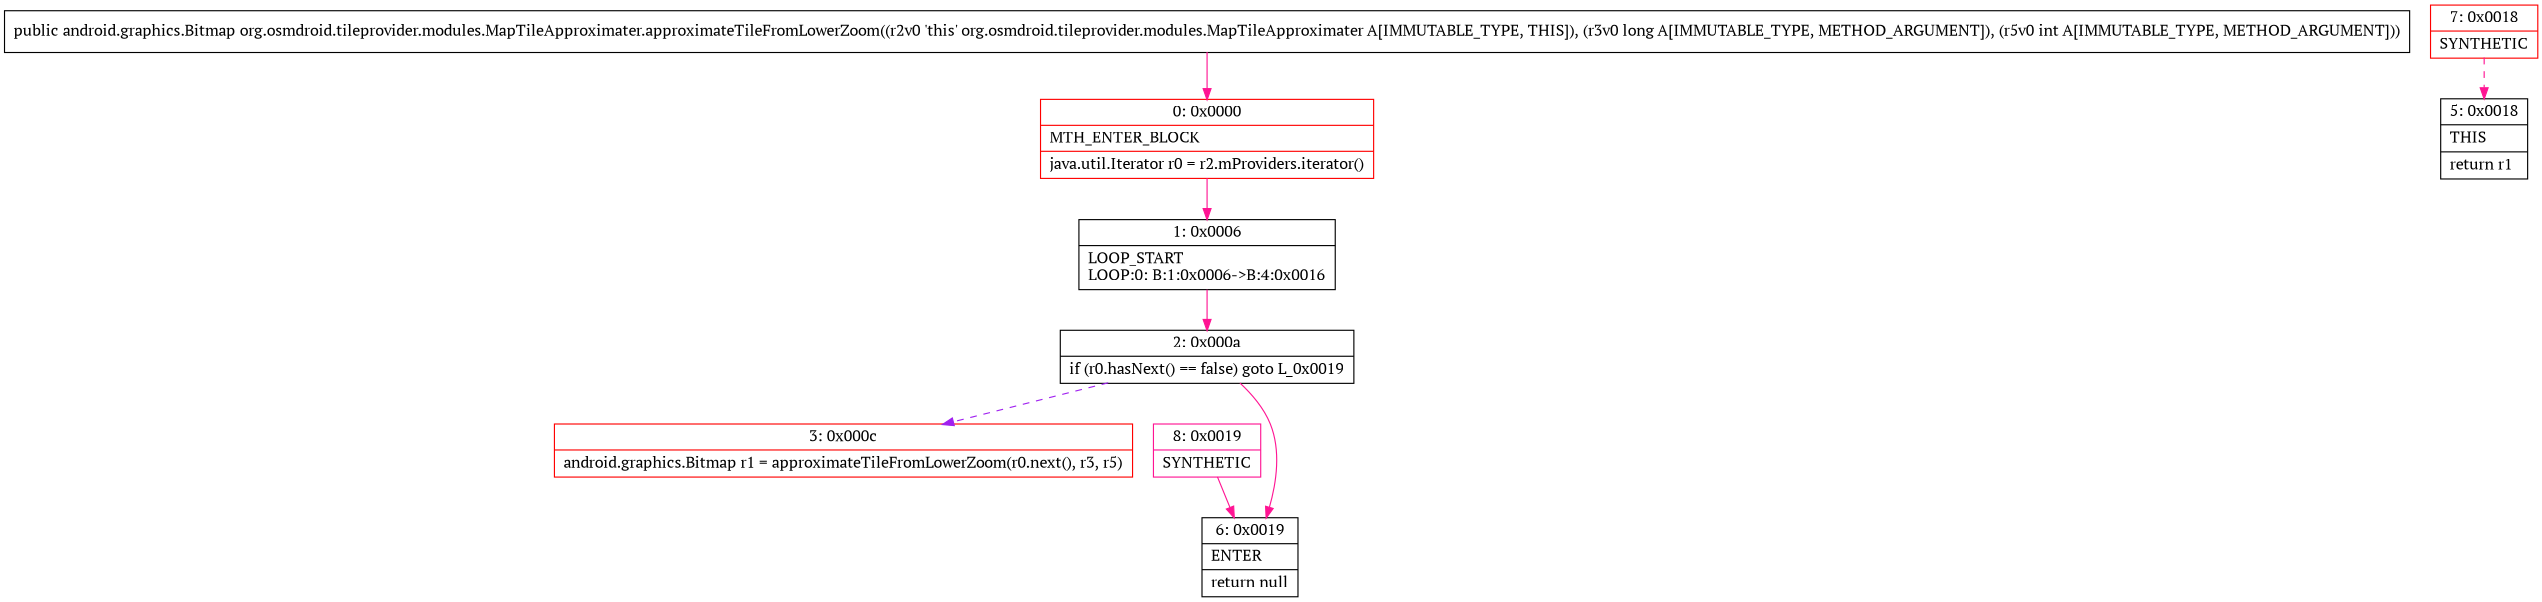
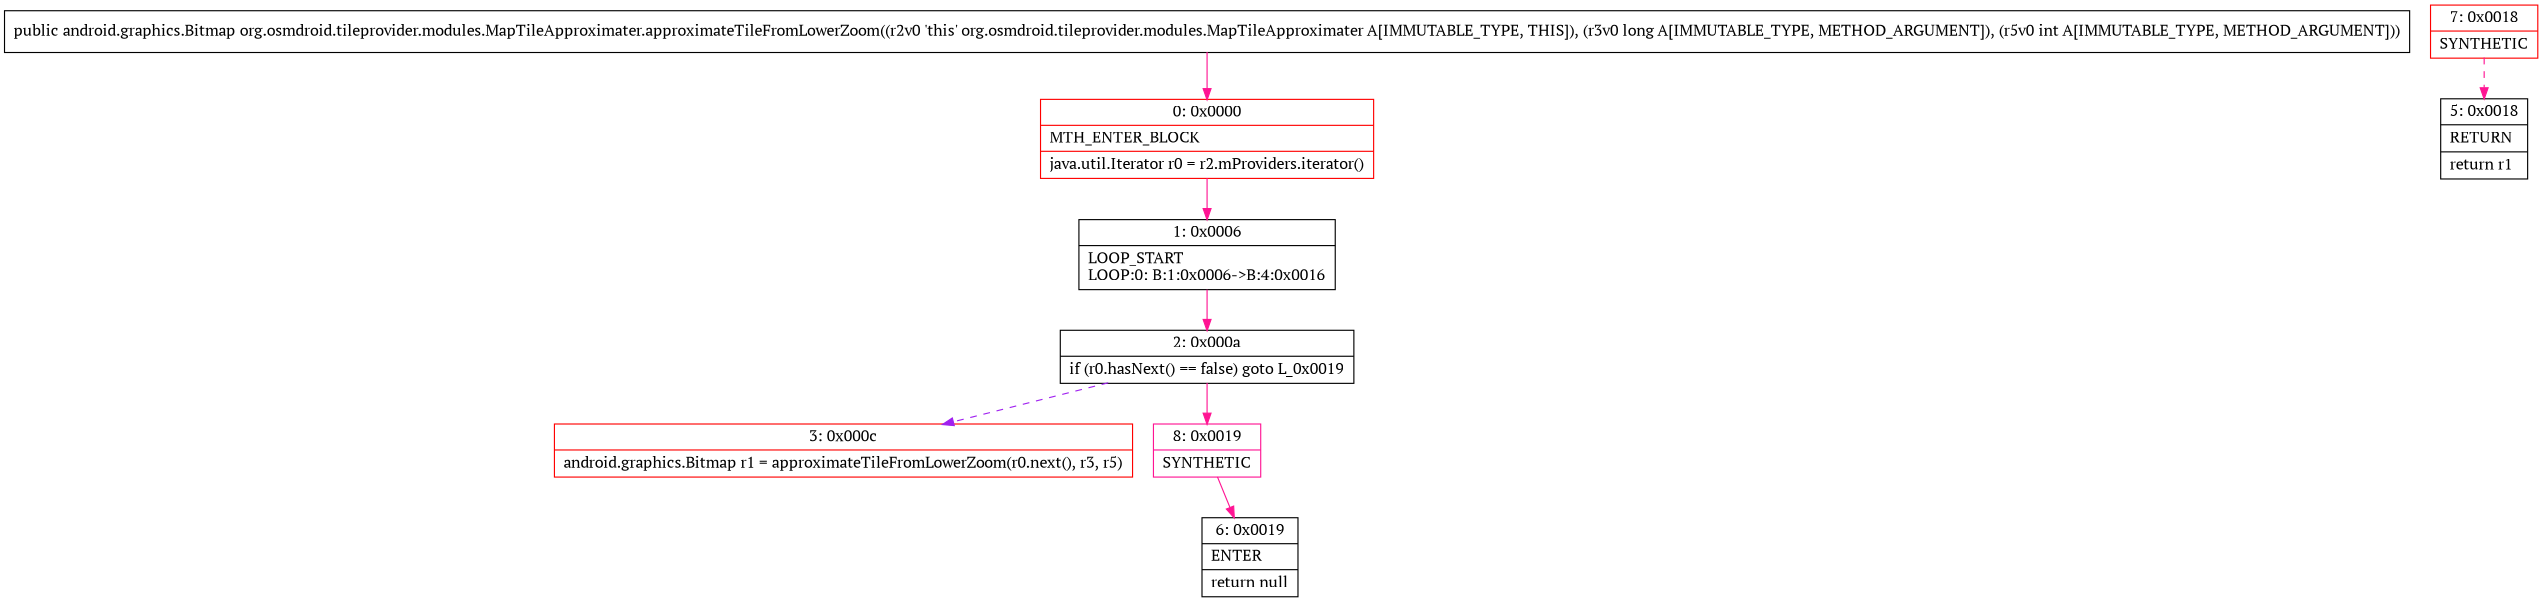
node "5: 0x0018": text "THIS" -> "RETURN"
edge "2: 0x000a" -> "6: 0x0019": now "2: 0x000a" -> "8: 0x0019"
